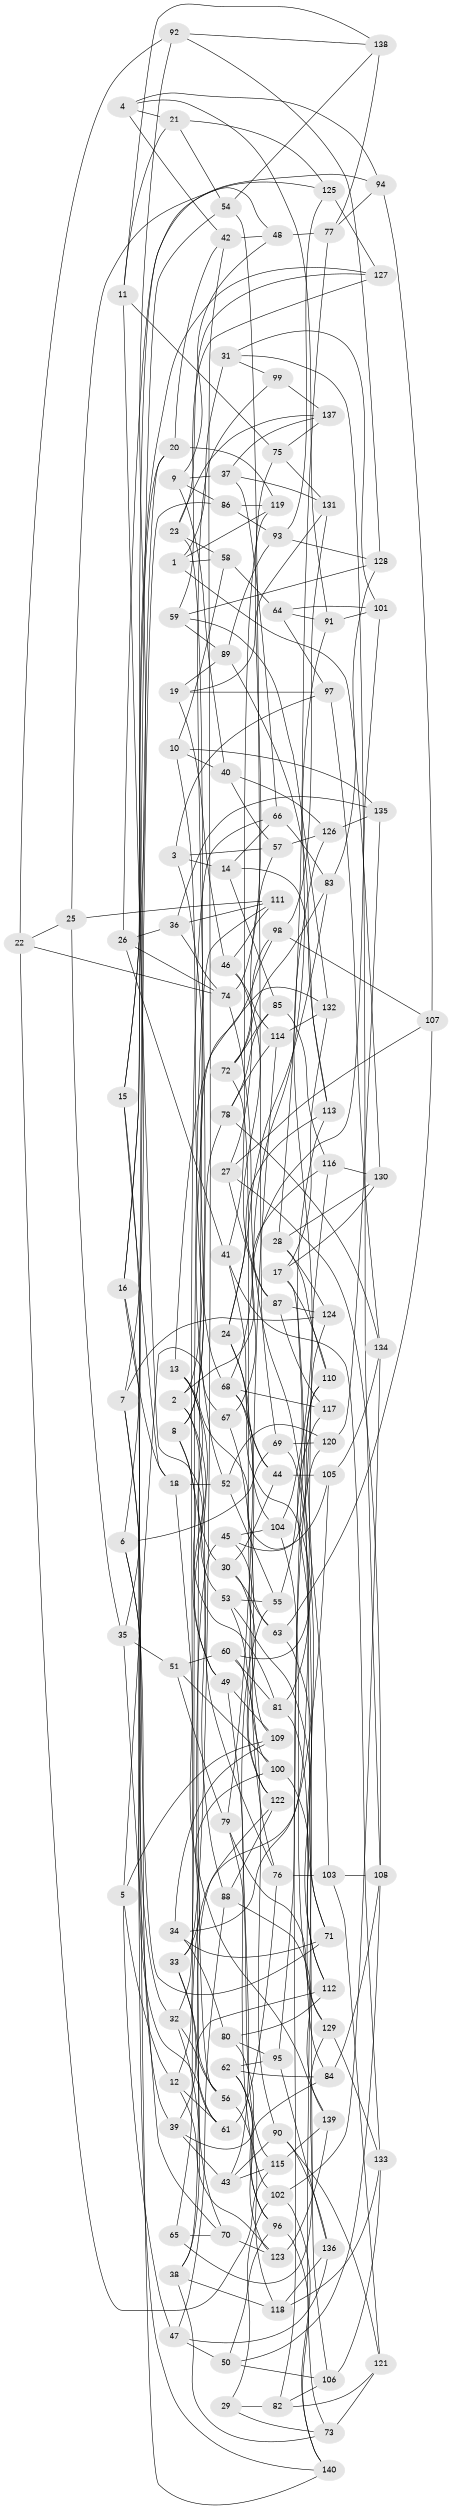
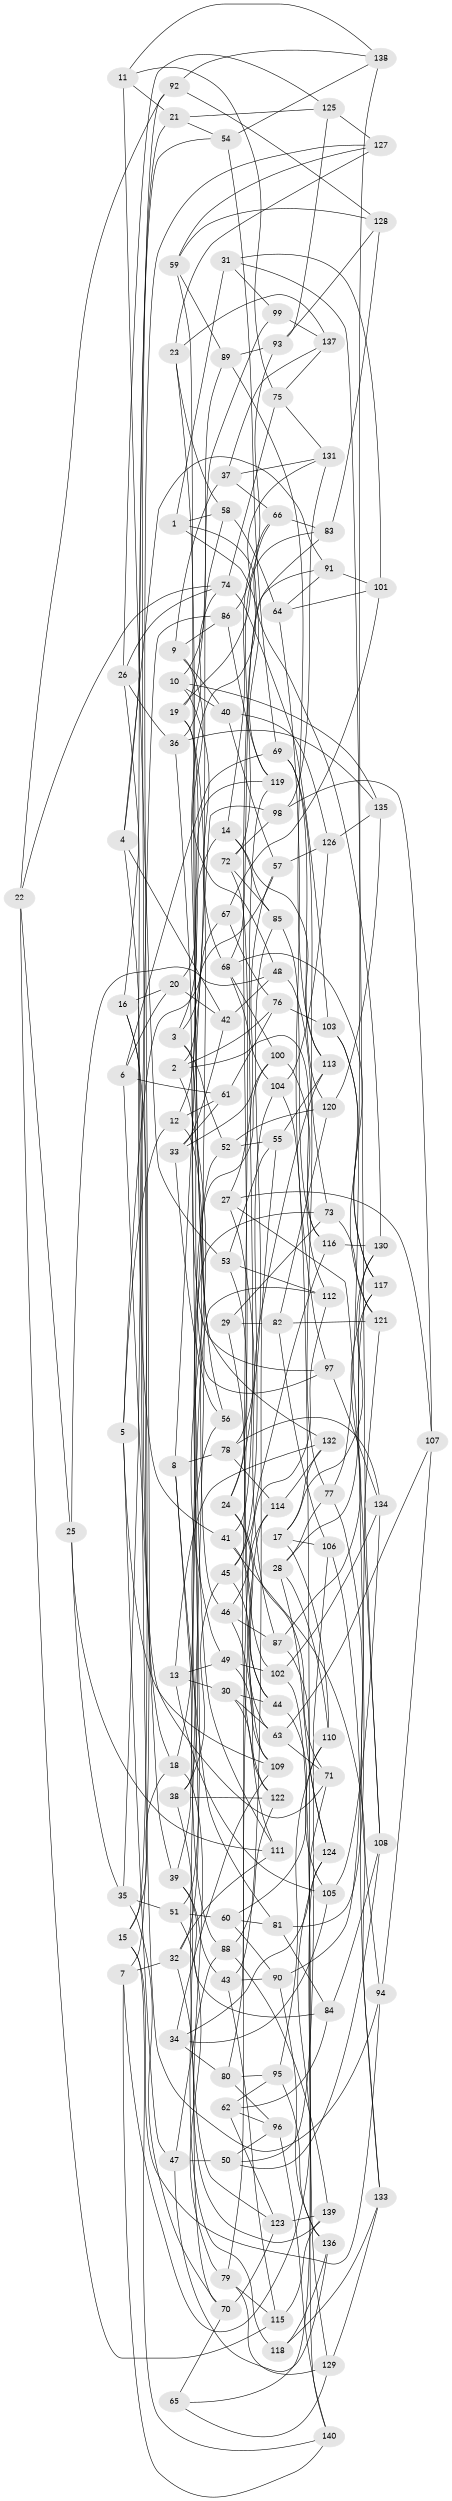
edge "103" -- "108": now "103" -- "117"
edge "56" -- "118": removed
